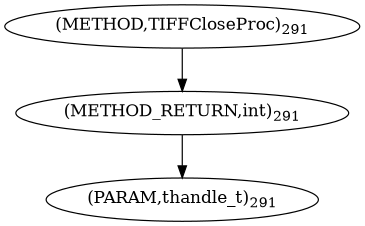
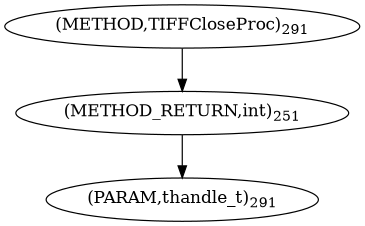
node "(METHOD_RETURN,int)": text "291" -> "251"
